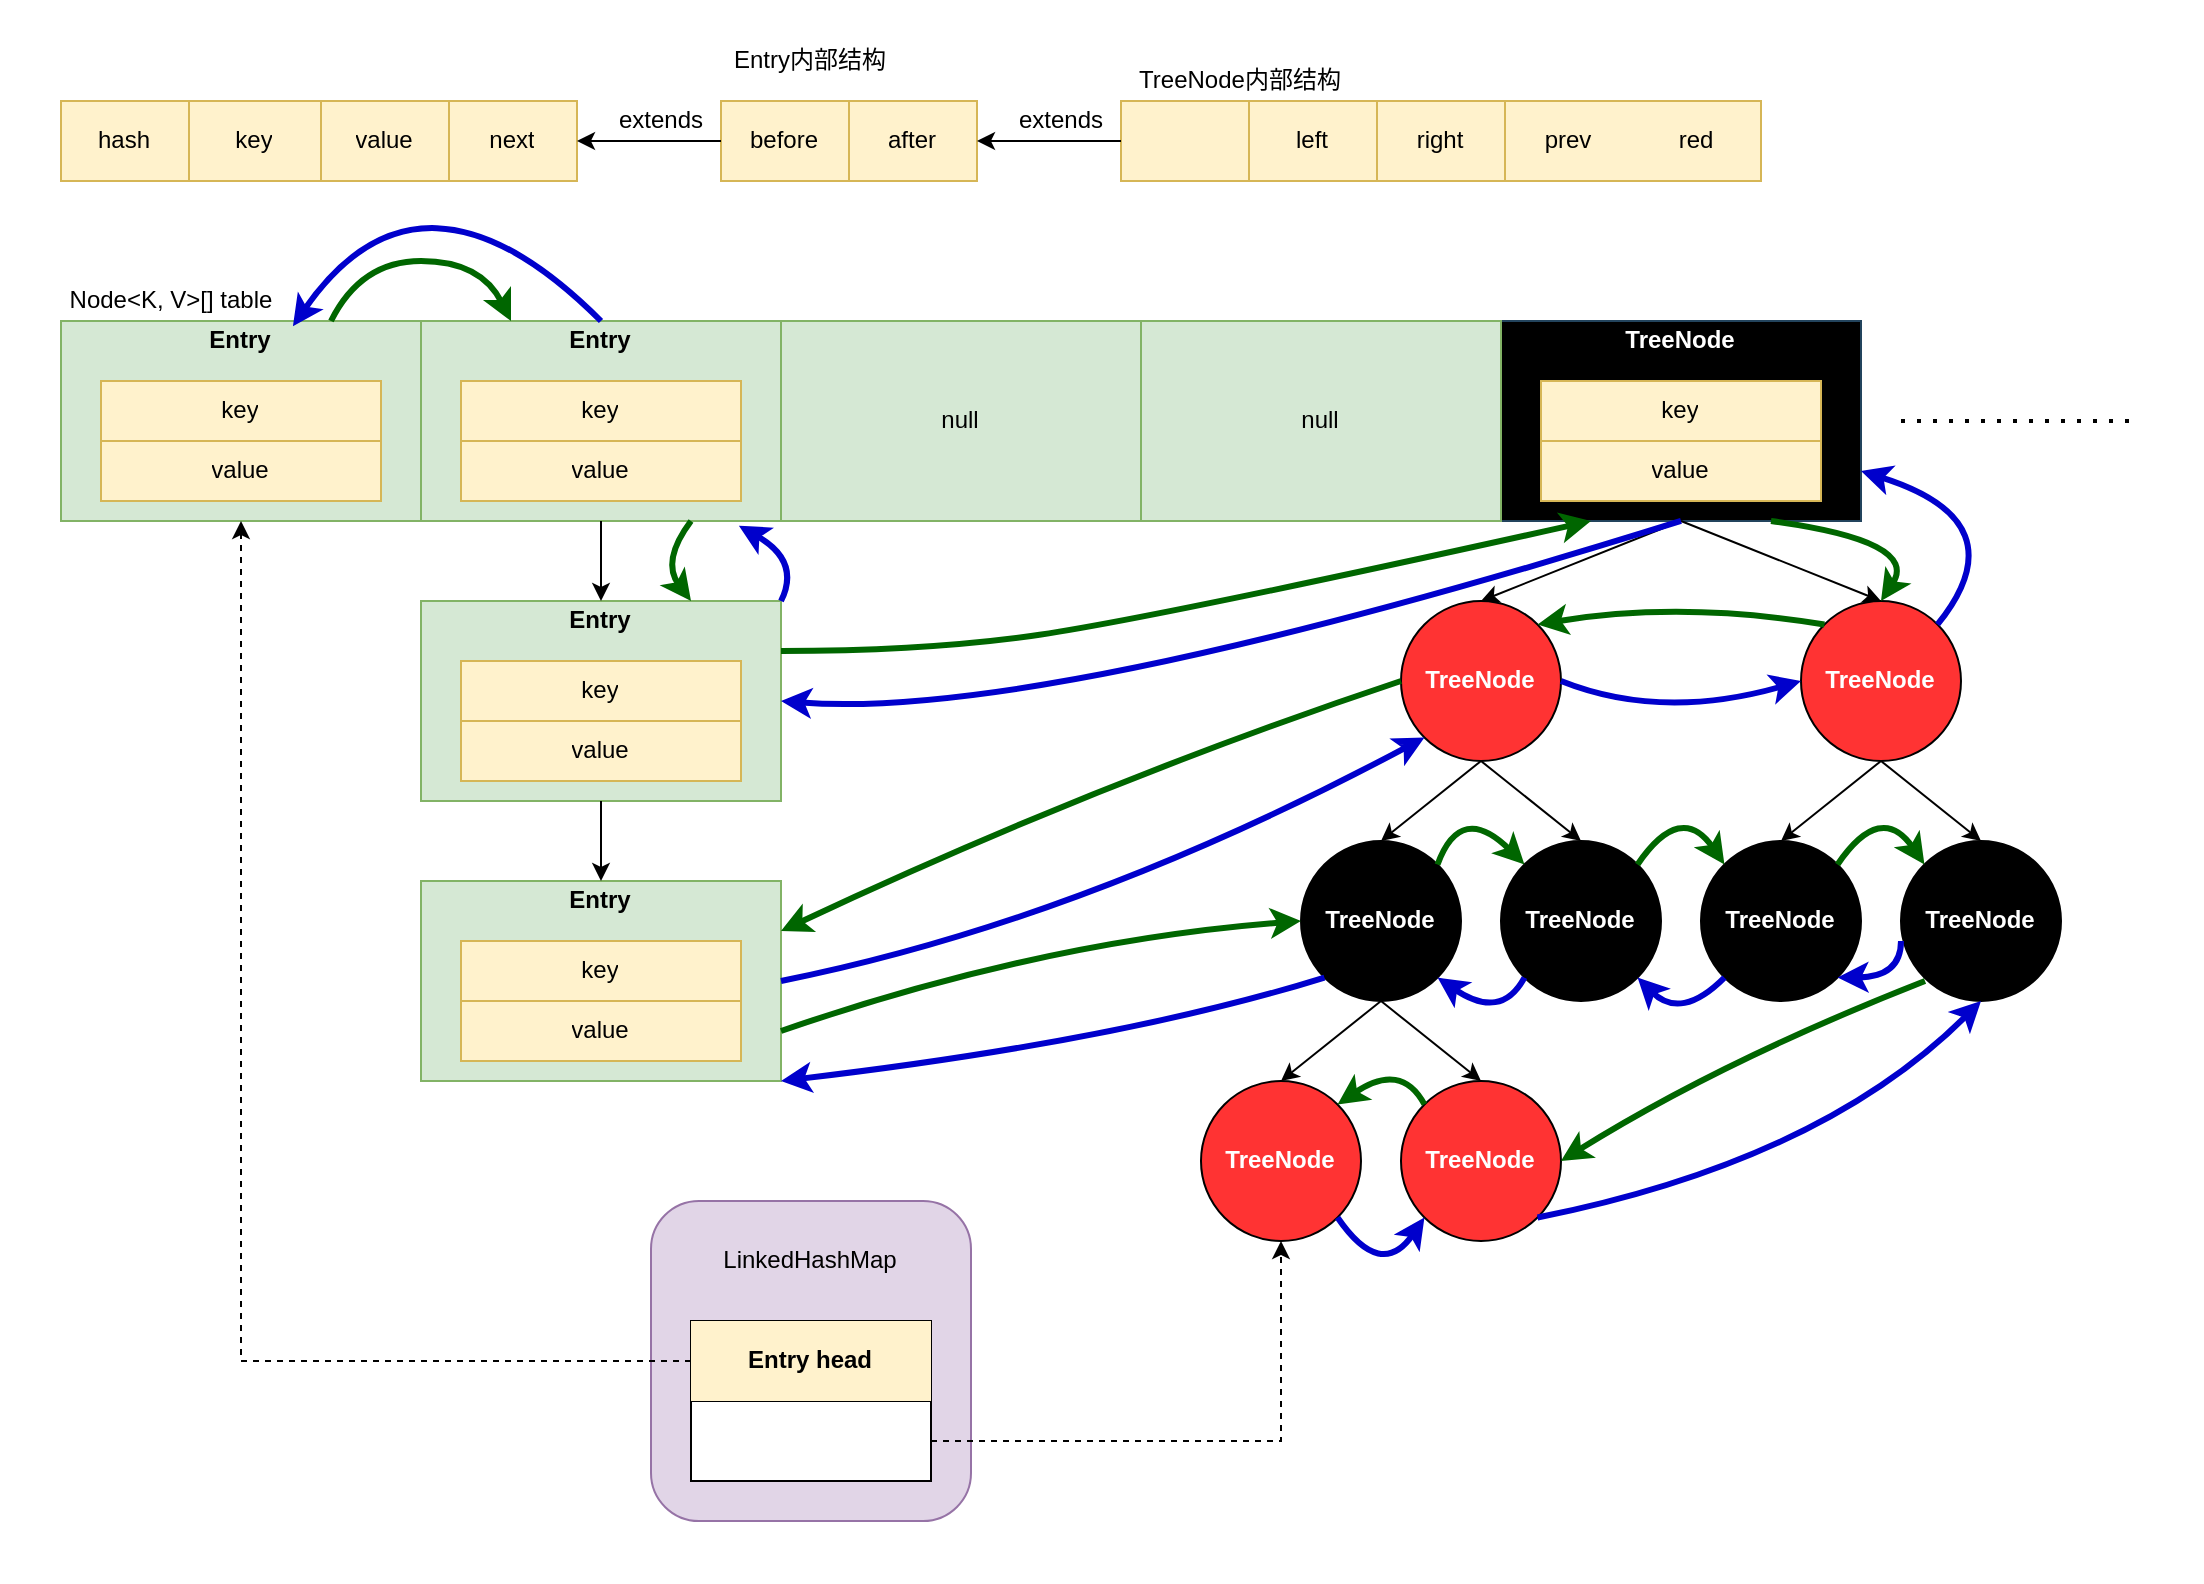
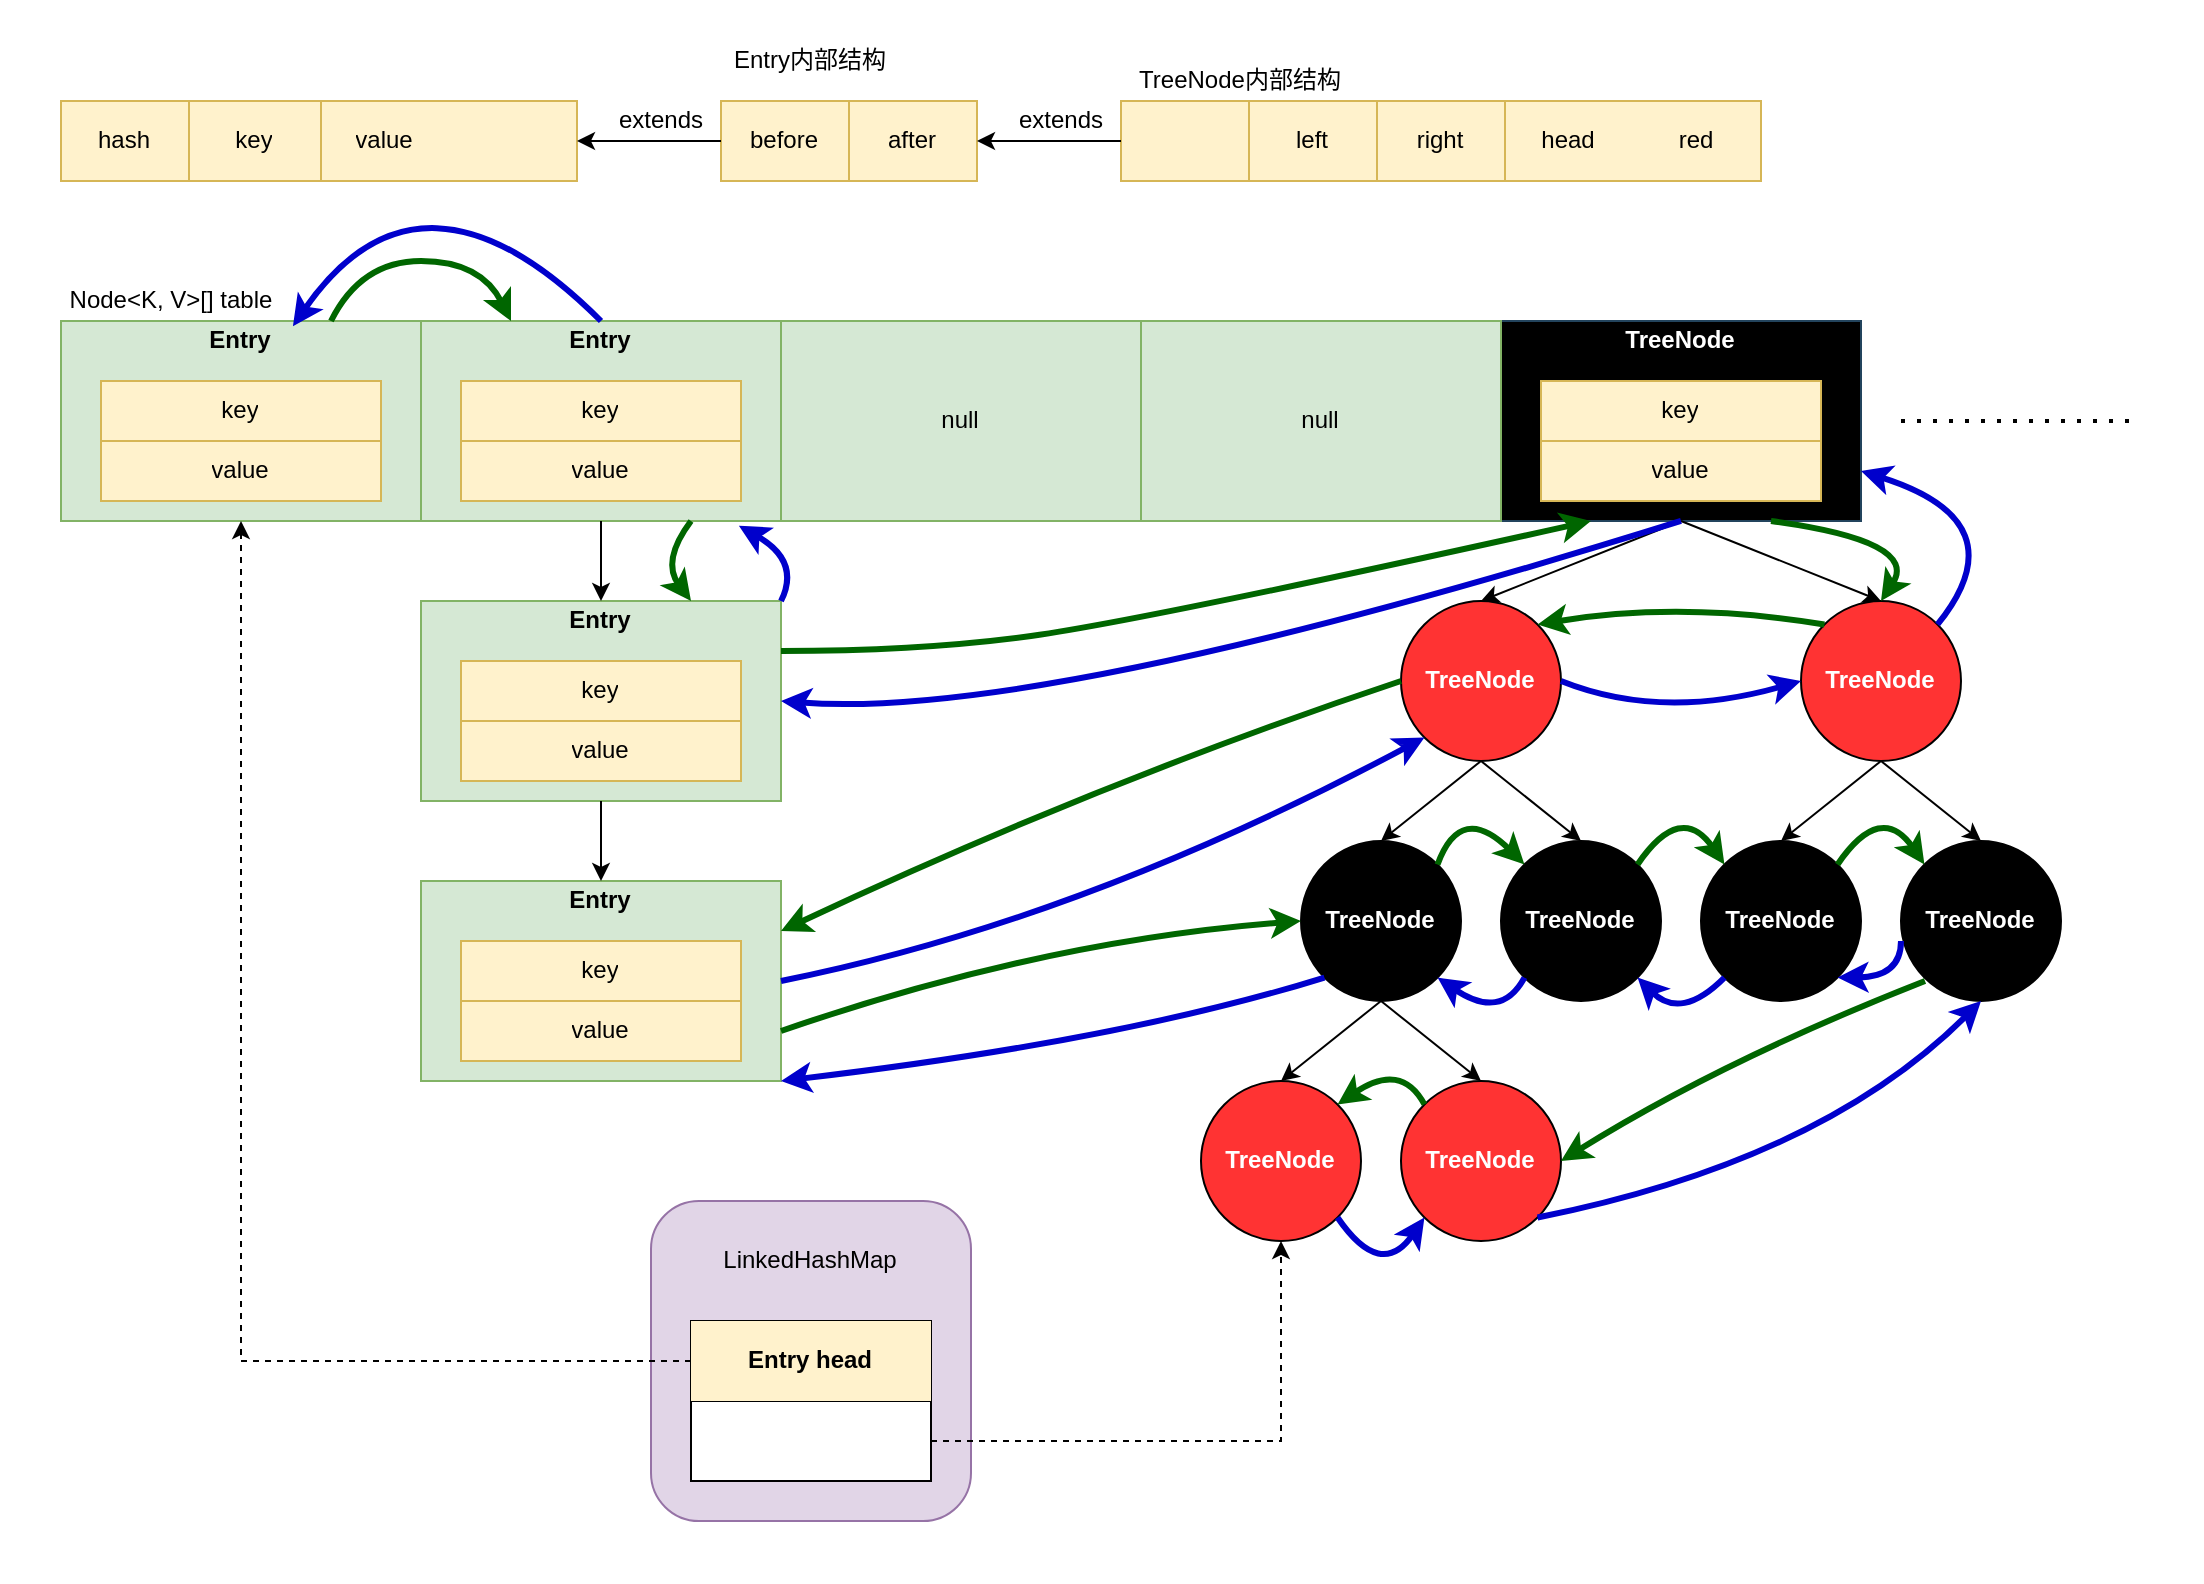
node "next": removed
node "prev": label "prev" -> "head"
